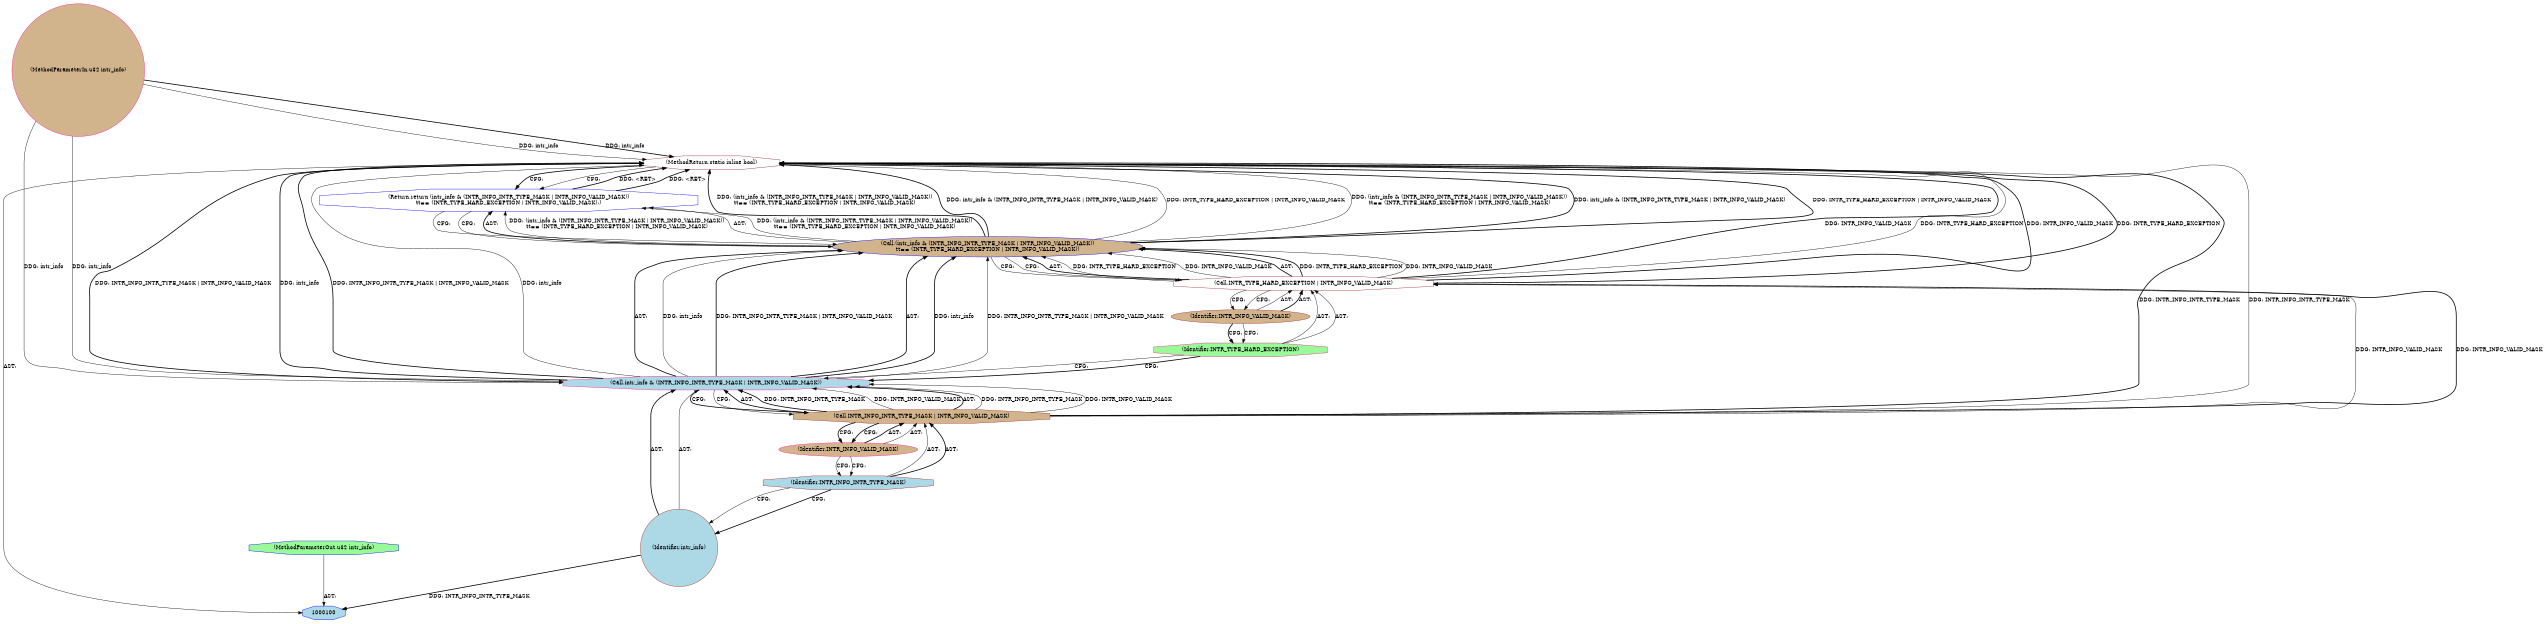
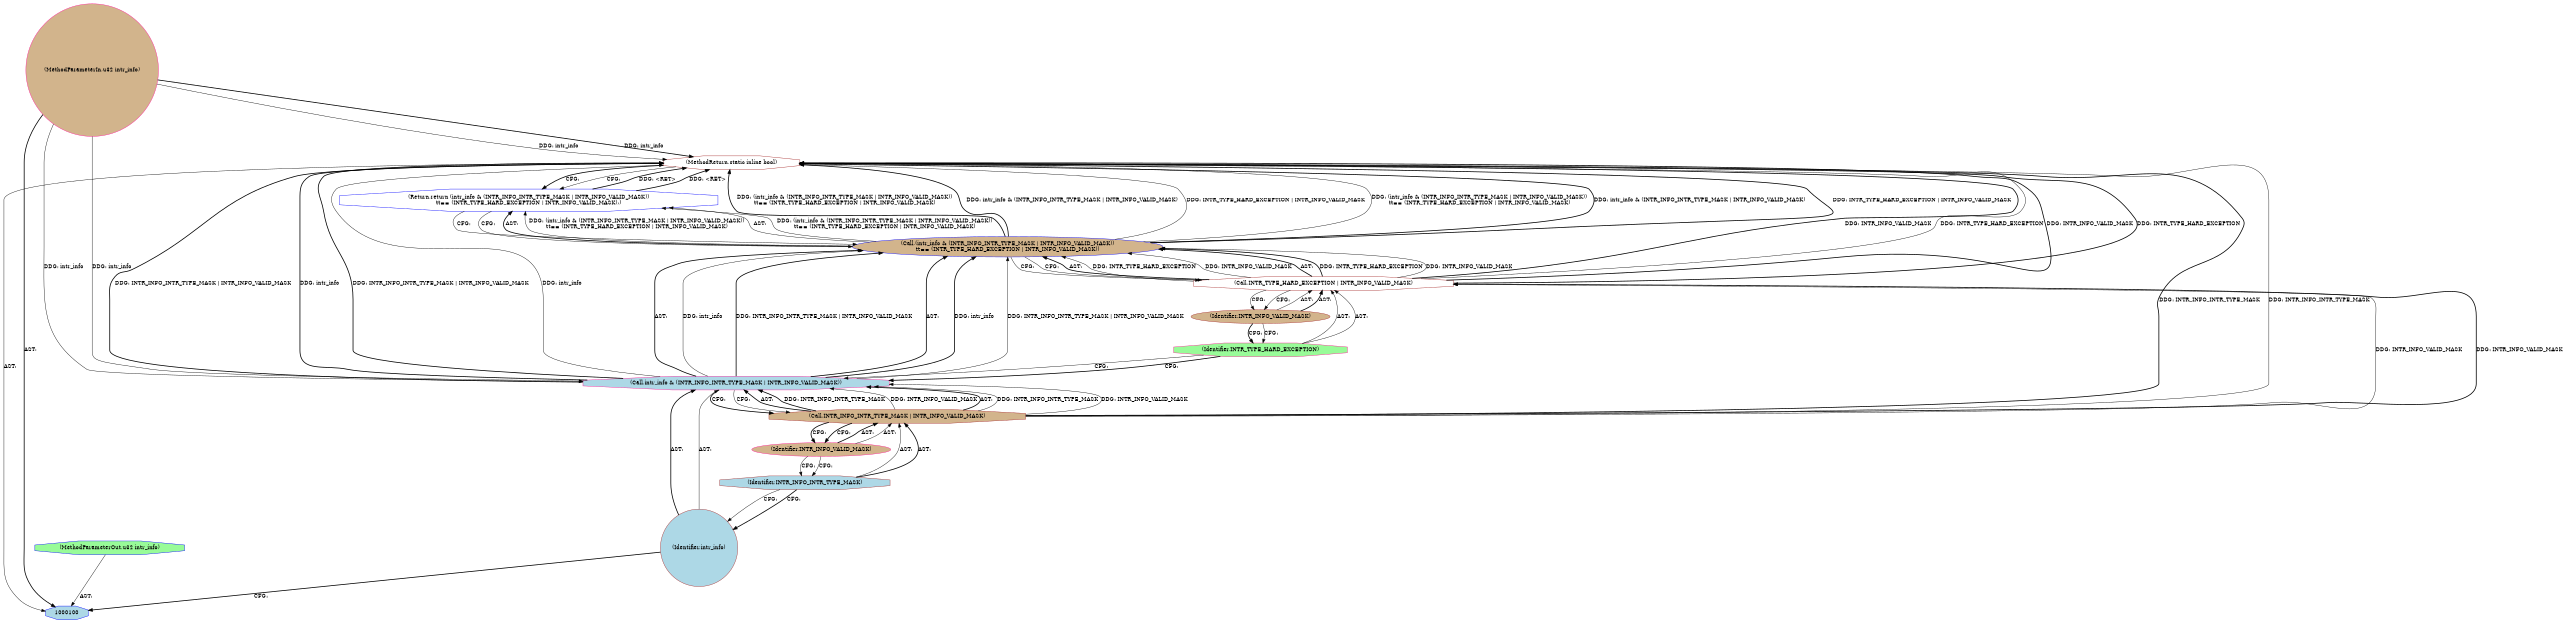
edge "(MethodParameterIn,u32 intr_info)" -> "1000100": added, label "AST:"
edge "(Identifier,intr_info)" -> "1000100": label "DDG: INTR_INFO_INTR_TYPE_MASK" -> "CFG: "
